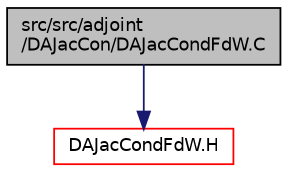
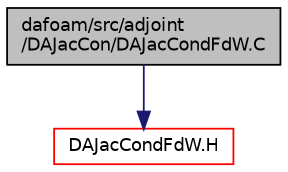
node "src/src/adjoint /DAJacCon/DAJacCondFdW.C": label "src/src/adjoint /DAJacCon/DAJacCondFdW.C" -> "dafoam/src/adjoint /DAJacCon/DAJacCondFdW.C"
